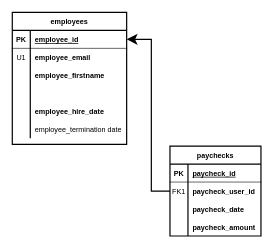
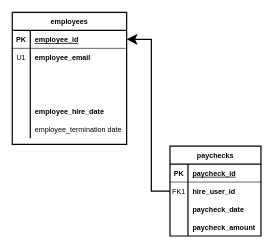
node "employee_firstname": removed
node "paycheck_user_id": label "paycheck_user_id" -> "hire_user_id"
